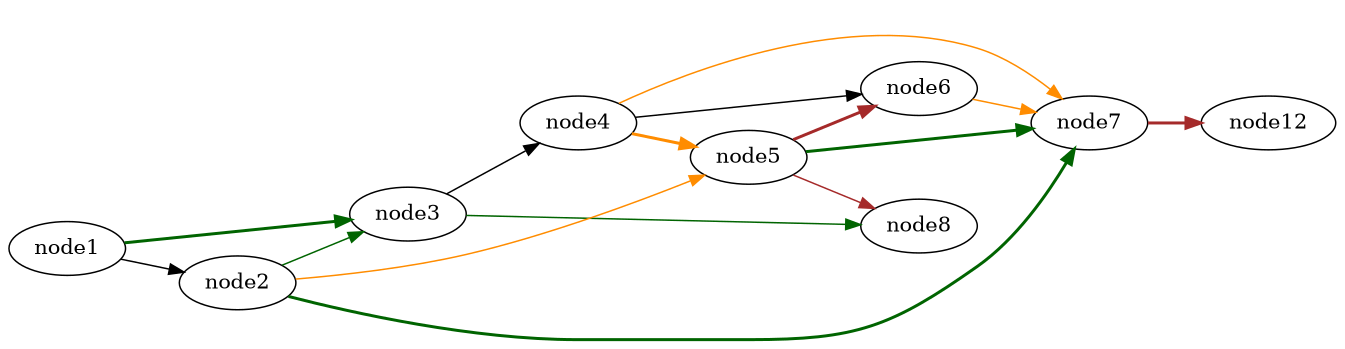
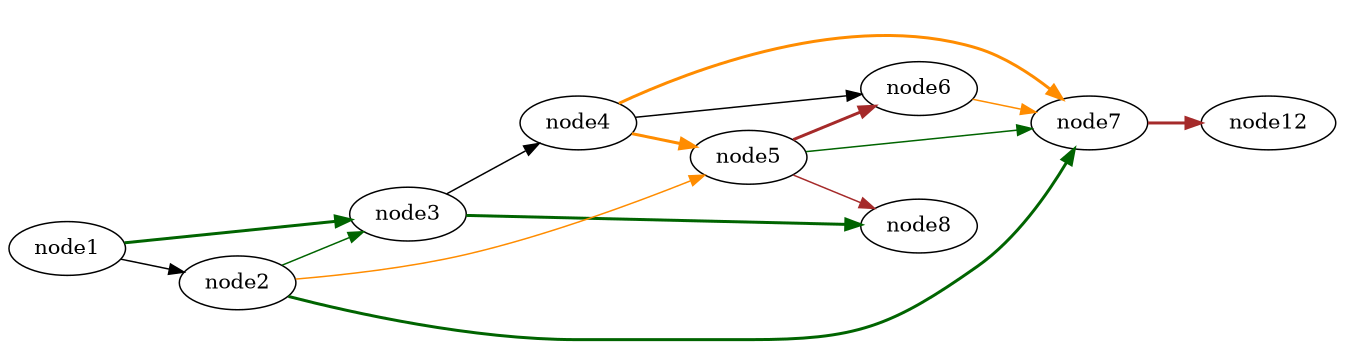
edge "node4" -> "node7": style solid -> bold
edge "node5" -> "node7": style bold -> solid
edge "node3" -> "node8": style solid -> bold
